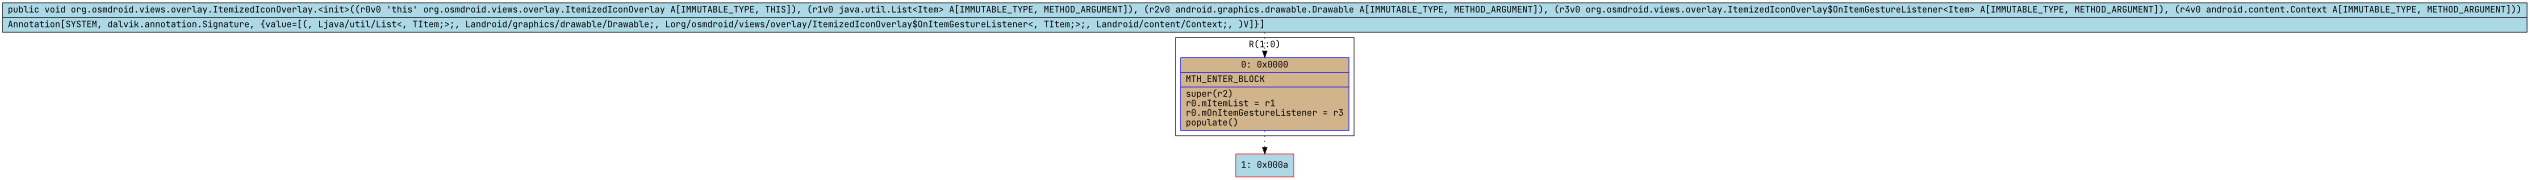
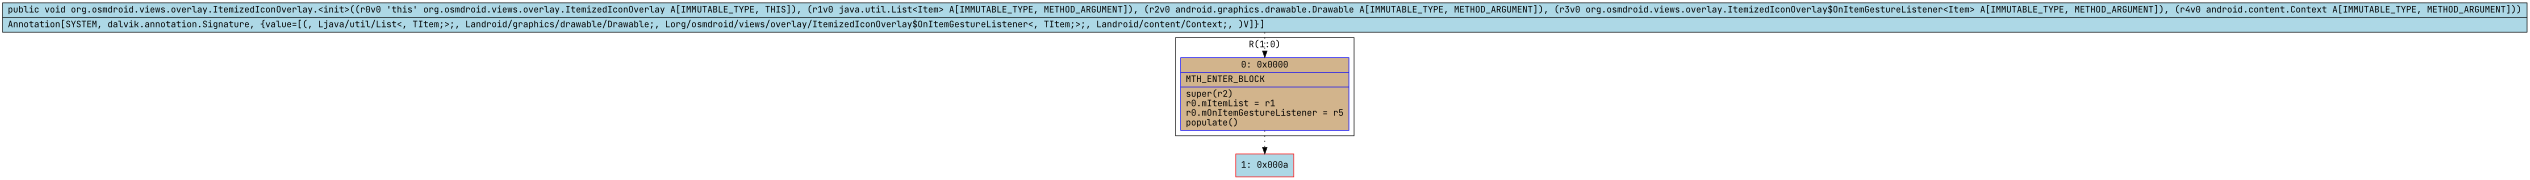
node "0: 0x0000": text "r0.mOnItemGestureListener = r3" -> "r0.mOnItemGestureListener = r5"
